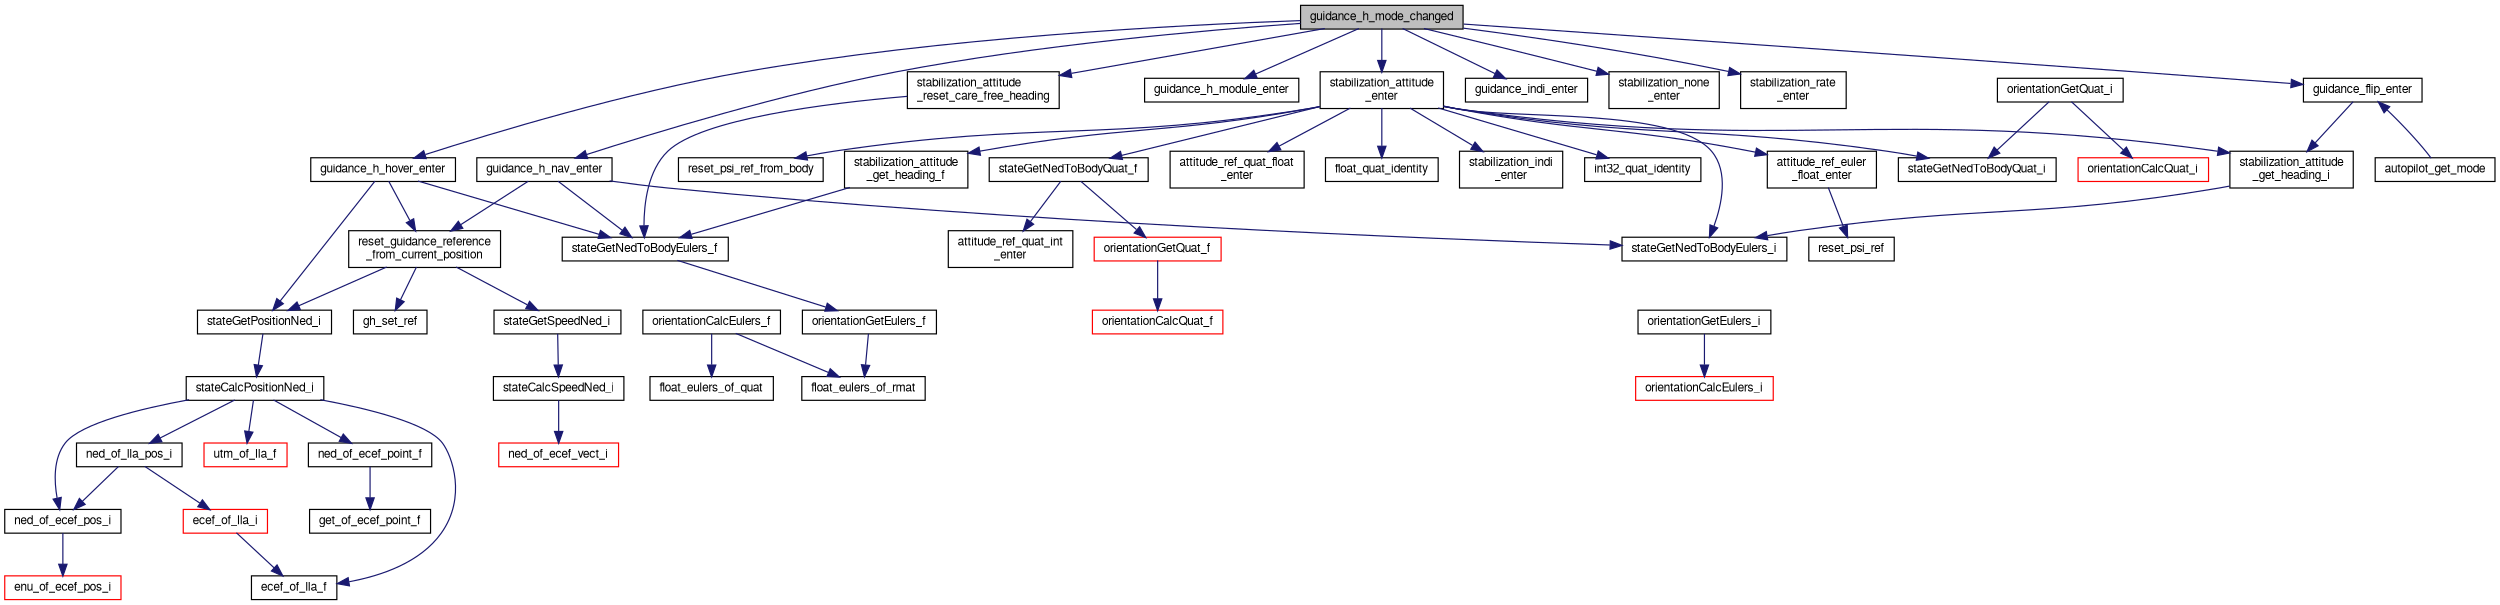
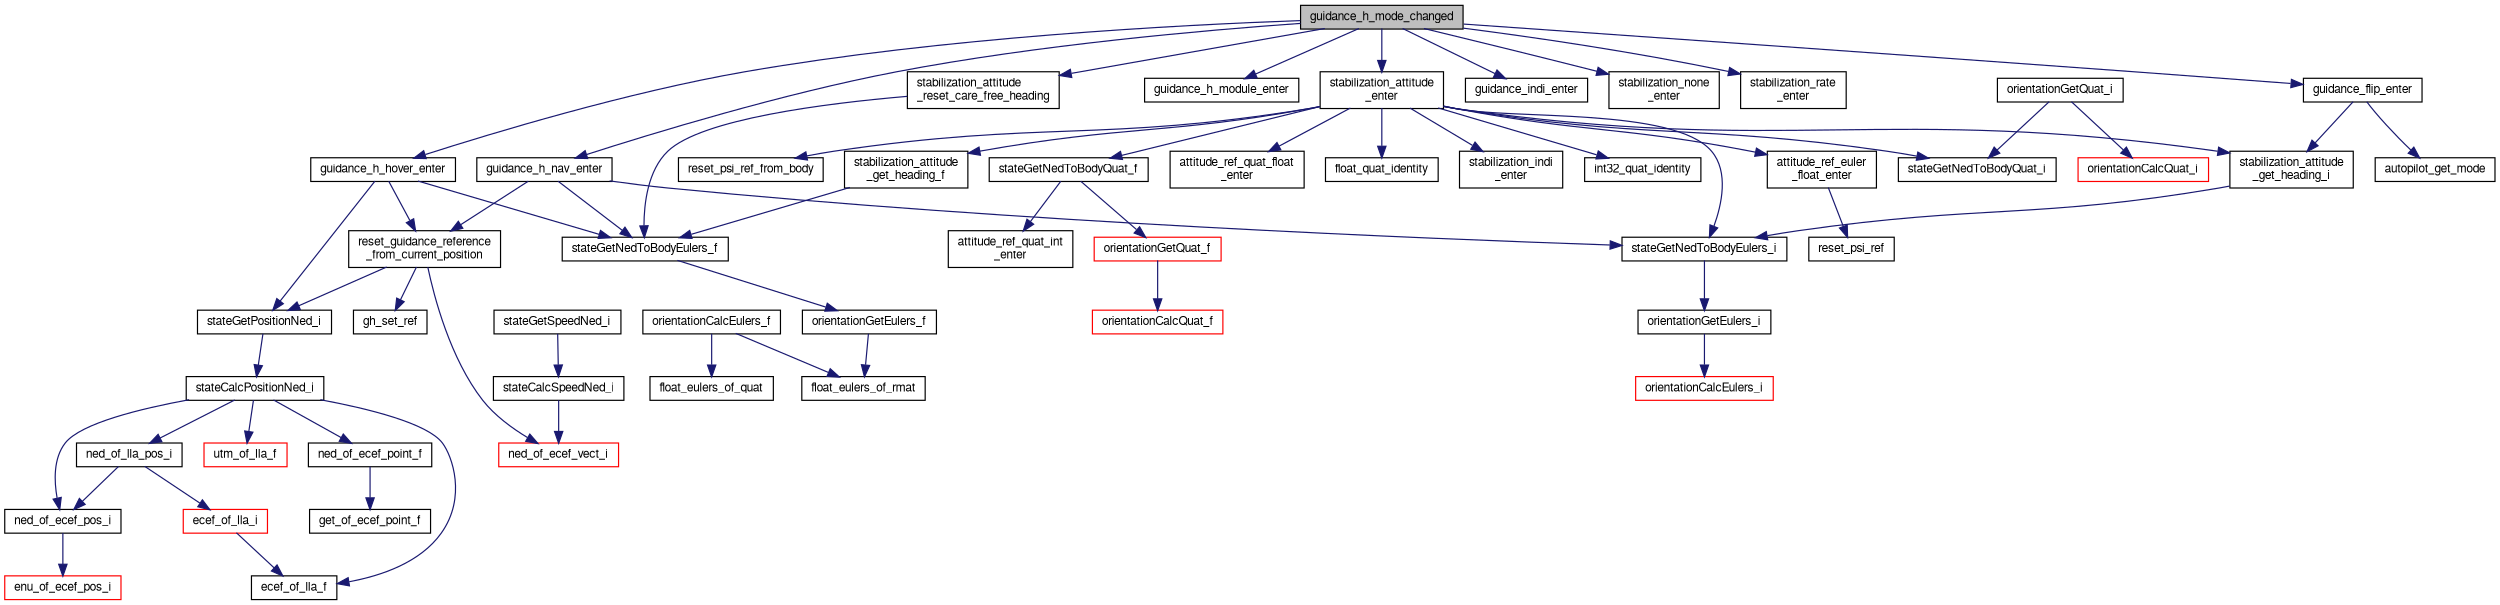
edge "autopilot_get_mode" -> "guidance_flip_enter": reversed
edge "stateGetNedToBodyEulers_i" -> "orientationGetEulers_i": added
edge "reset_guidance_reference _from_current_position" -> "stateGetSpeedNed_i": now "reset_guidance_reference _from_current_position" -> "ned_of_ecef_vect_i"
